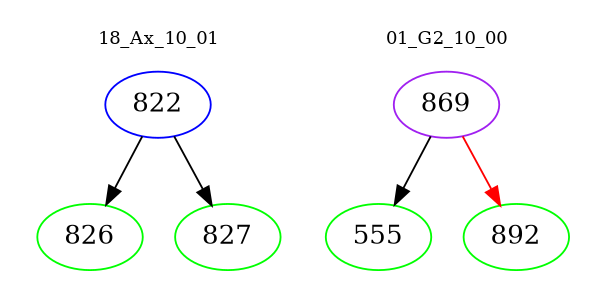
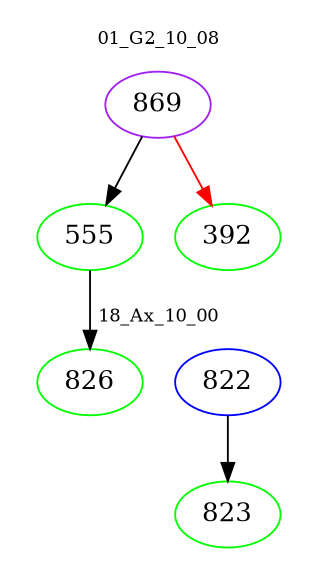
cluster "18_Ax_10_01": label "18_Ax_10_01" -> "18_Ax_10_00"
cluster "01_G2_10_00": label "01_G2_10_00" -> "01_G2_10_08"
edge "822" -> "826": now "555" -> "826"
node "827": label "827" -> "823"
node "892": label "892" -> "392"
